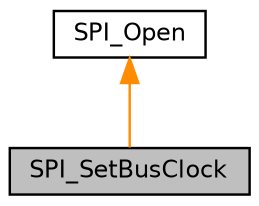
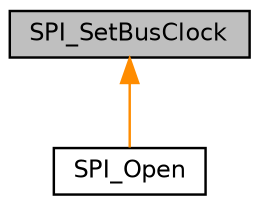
edge "SPI_SetBusClock" -> "SPI_Open": reversed
